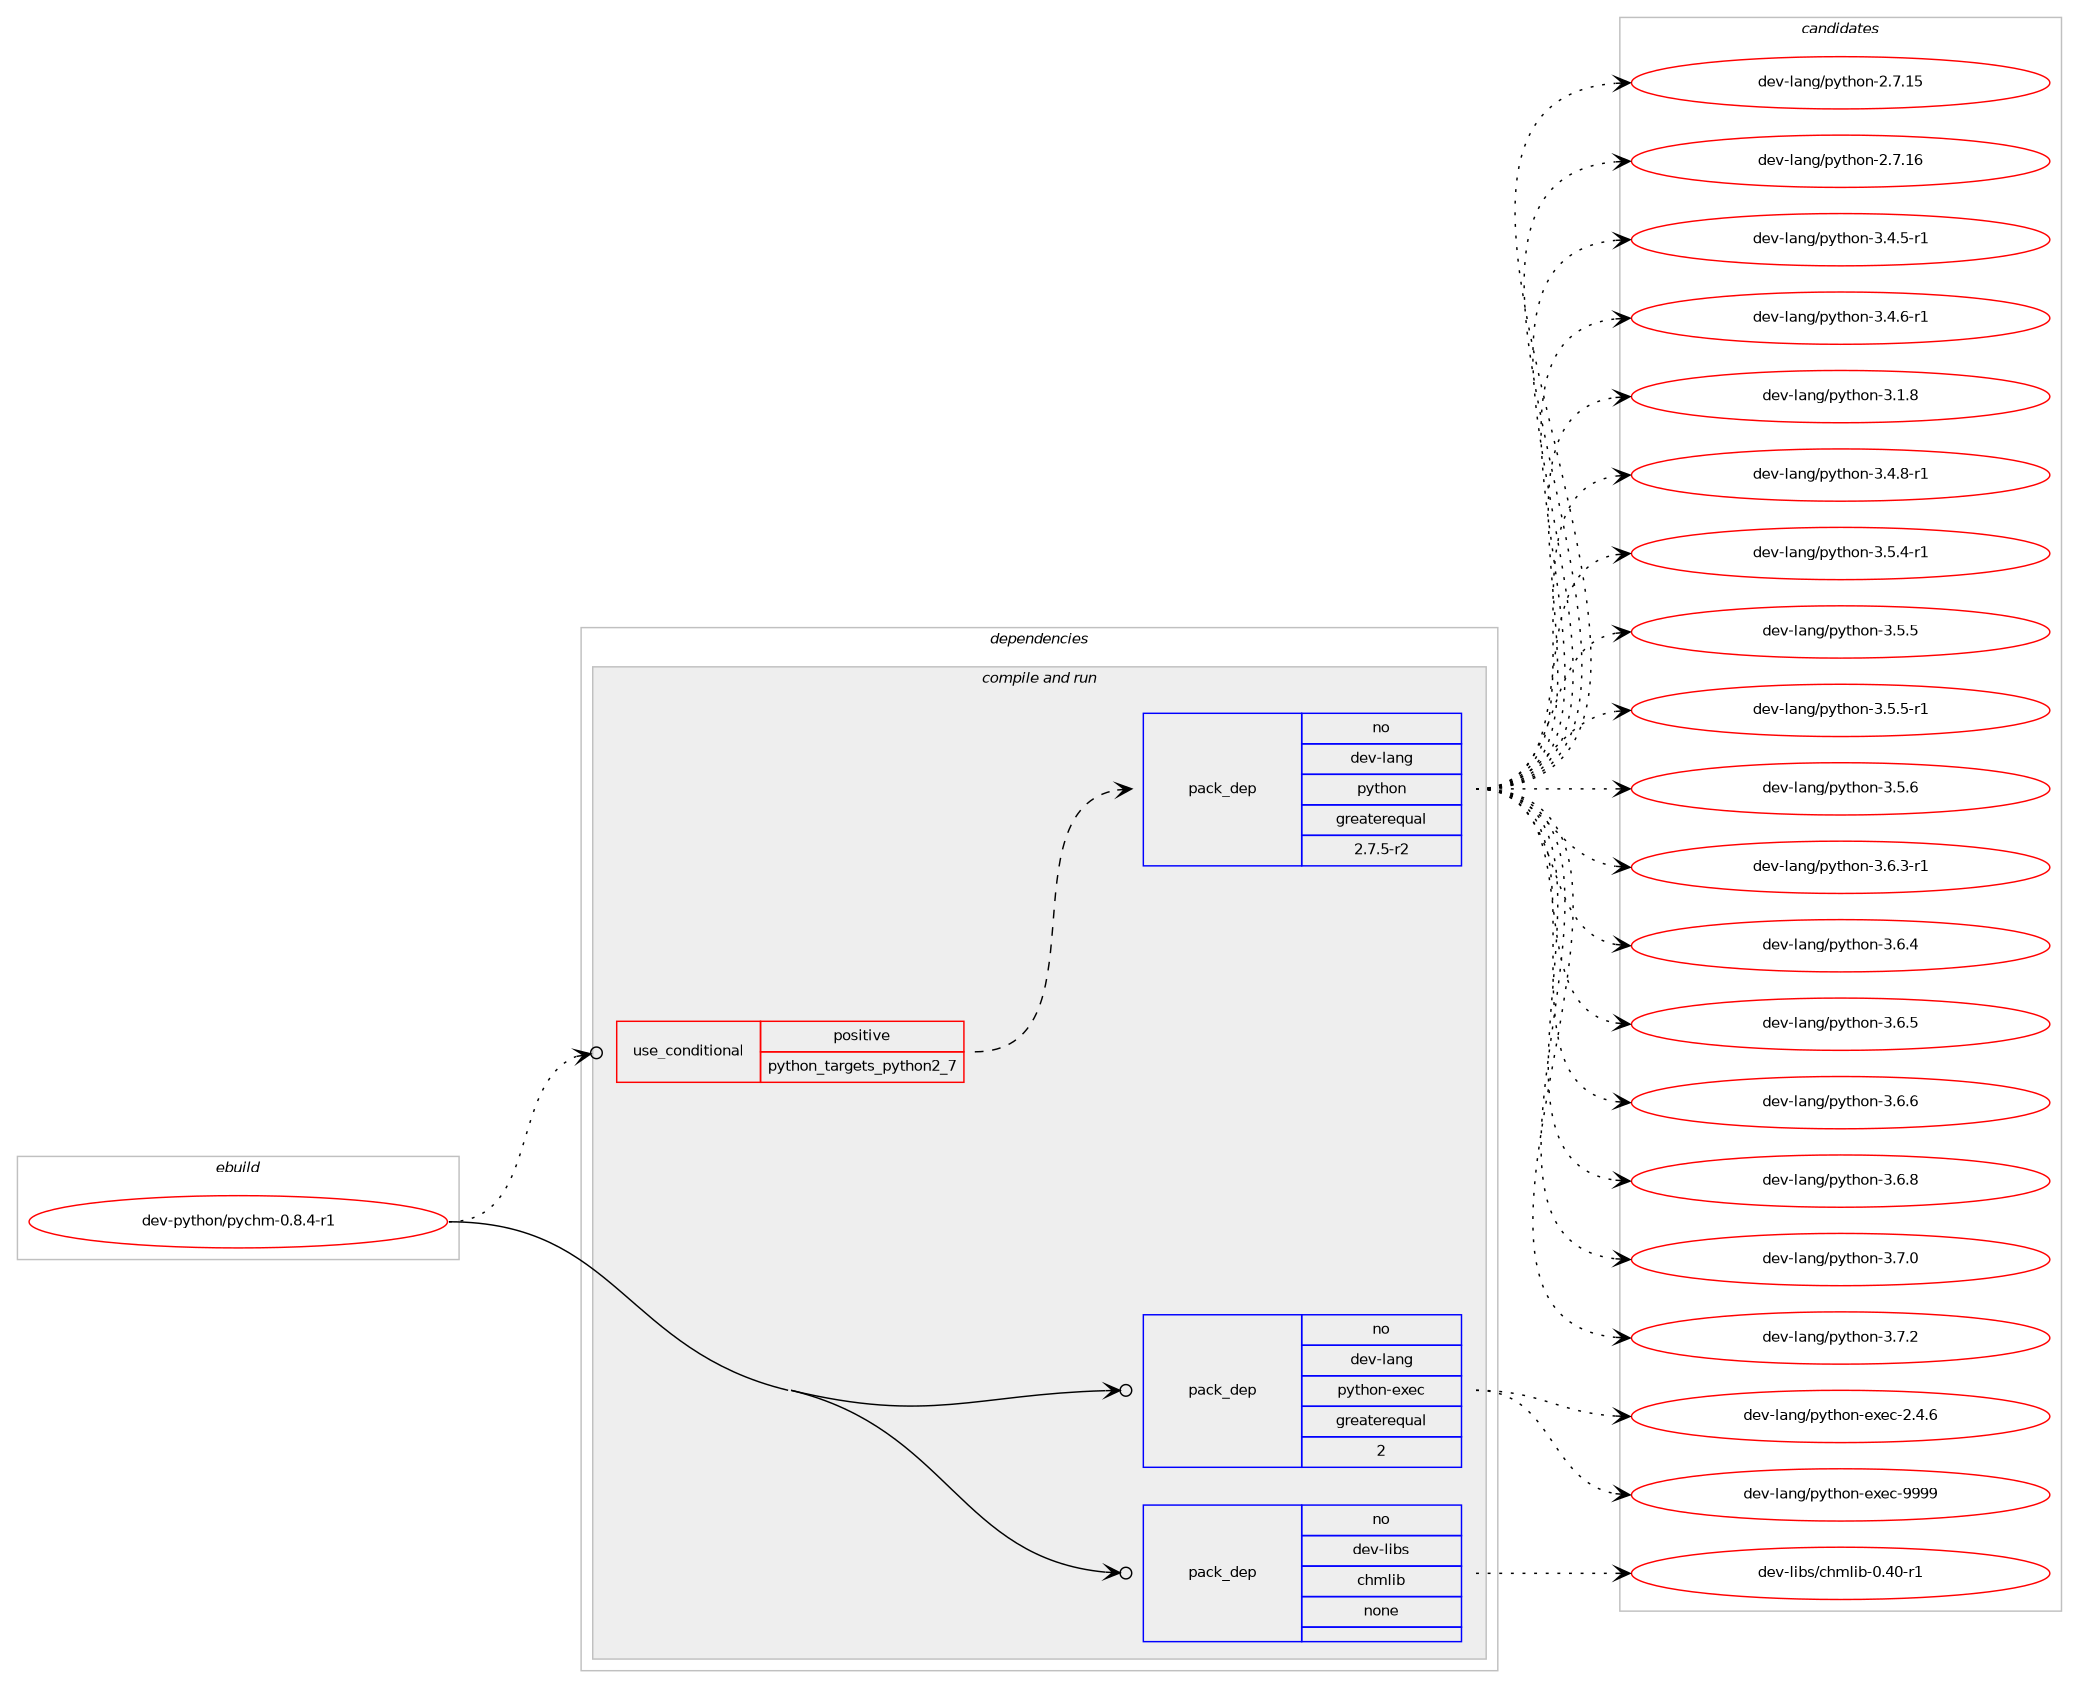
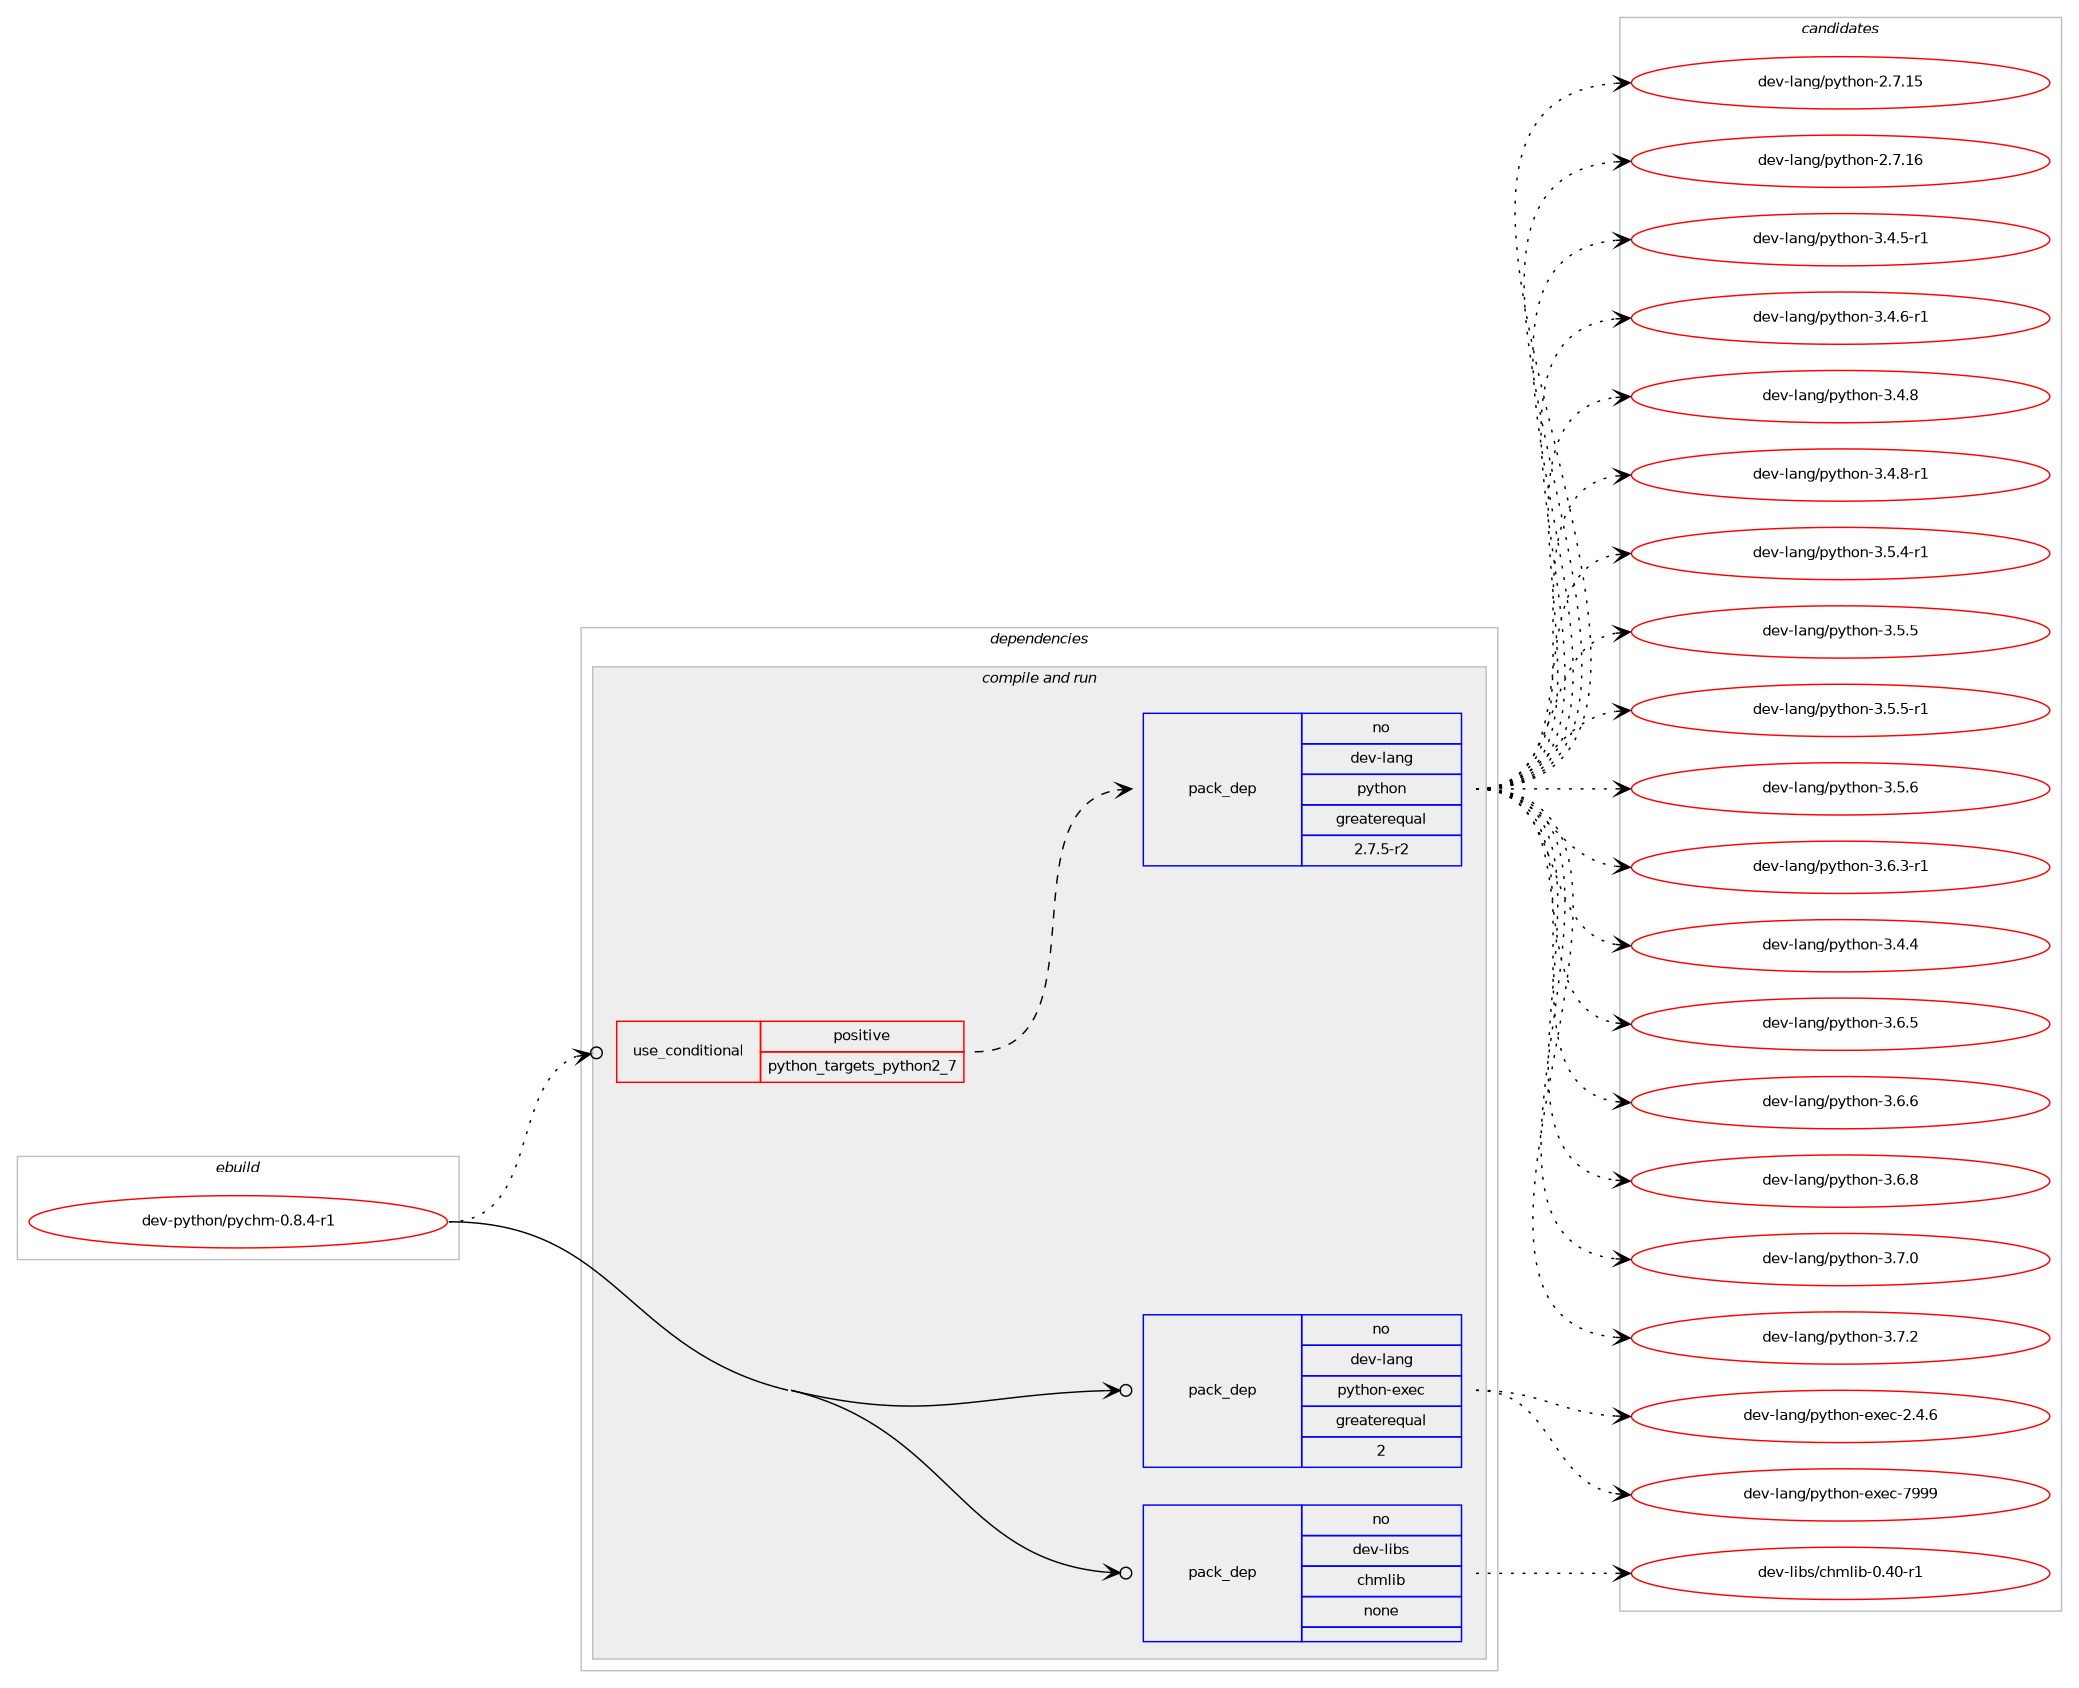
node "dev-lang/python-3.1.8": label "dev-lang/python-3.1.8" -> "dev-lang/python-3.4.8"
node "dev-lang/python-3.6.4": label "dev-lang/python-3.6.4" -> "dev-lang/python-3.4.4"
node "dev-lang/python-exec-9999": label "dev-lang/python-exec-9999" -> "dev-lang/python-exec-7999"
